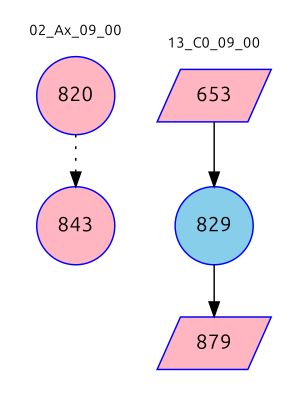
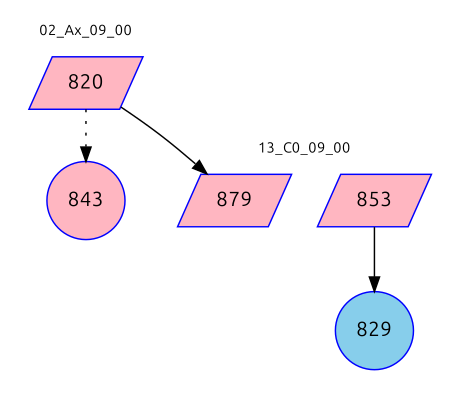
node "820": shape circle -> parallelogram
node "653": label "653" -> "853"
edge "829" -> "879": now "820" -> "879"
